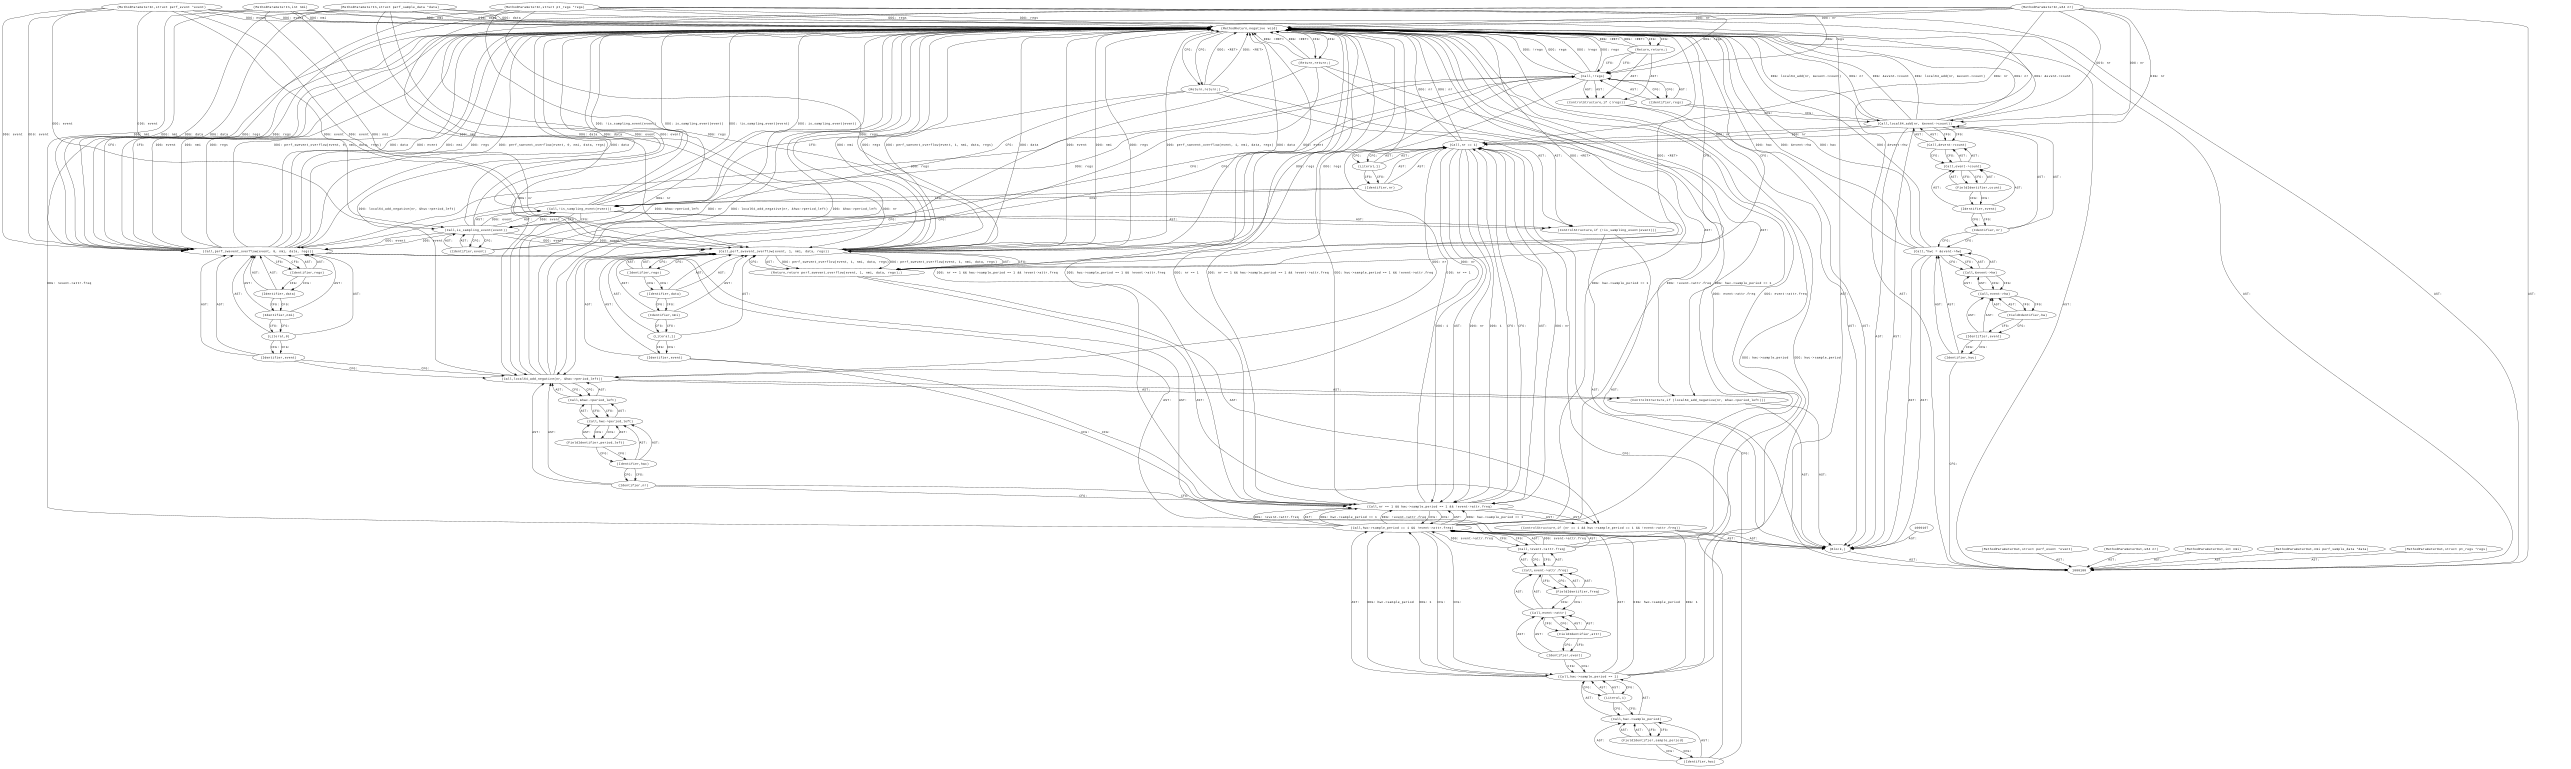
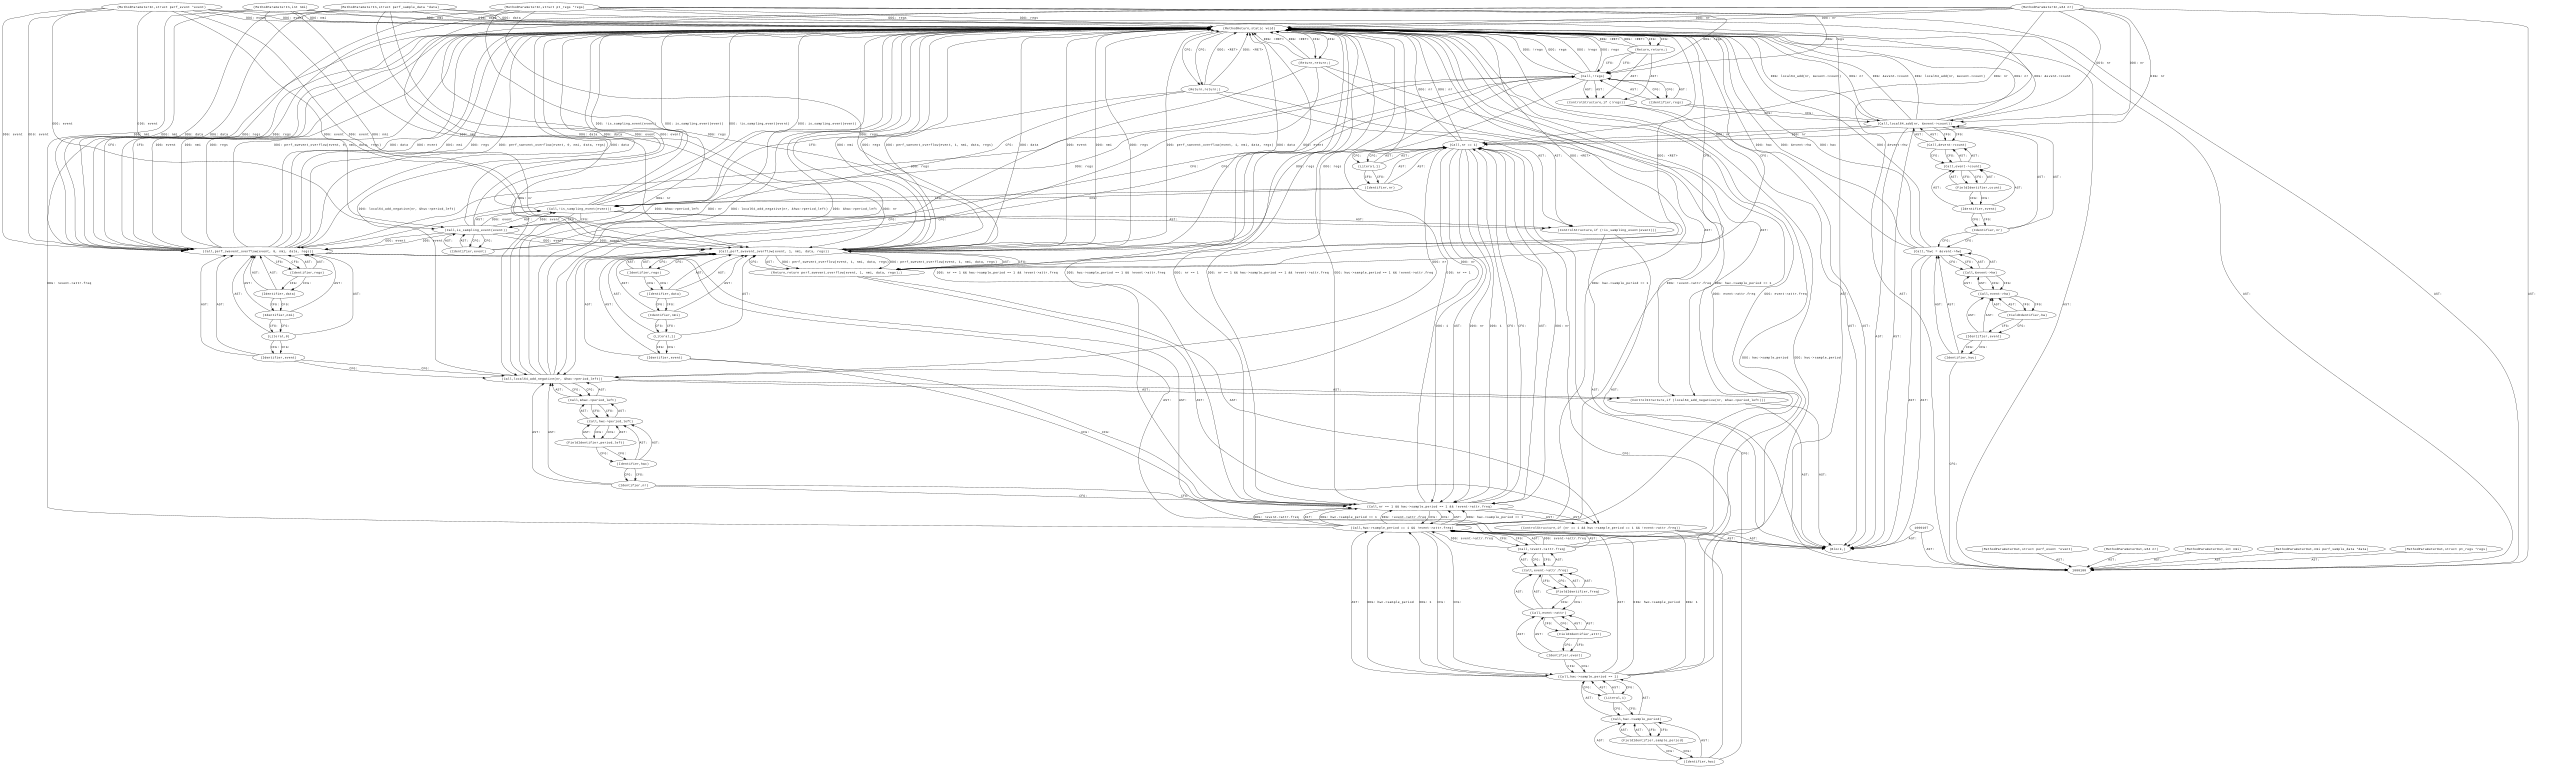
node "(MethodReturn,negative void)": label "(MethodReturn,negative void)" -> "(MethodReturn,static void)"
edge "(Block,)" -> "1000100": now "1000107" -> "1000100"
